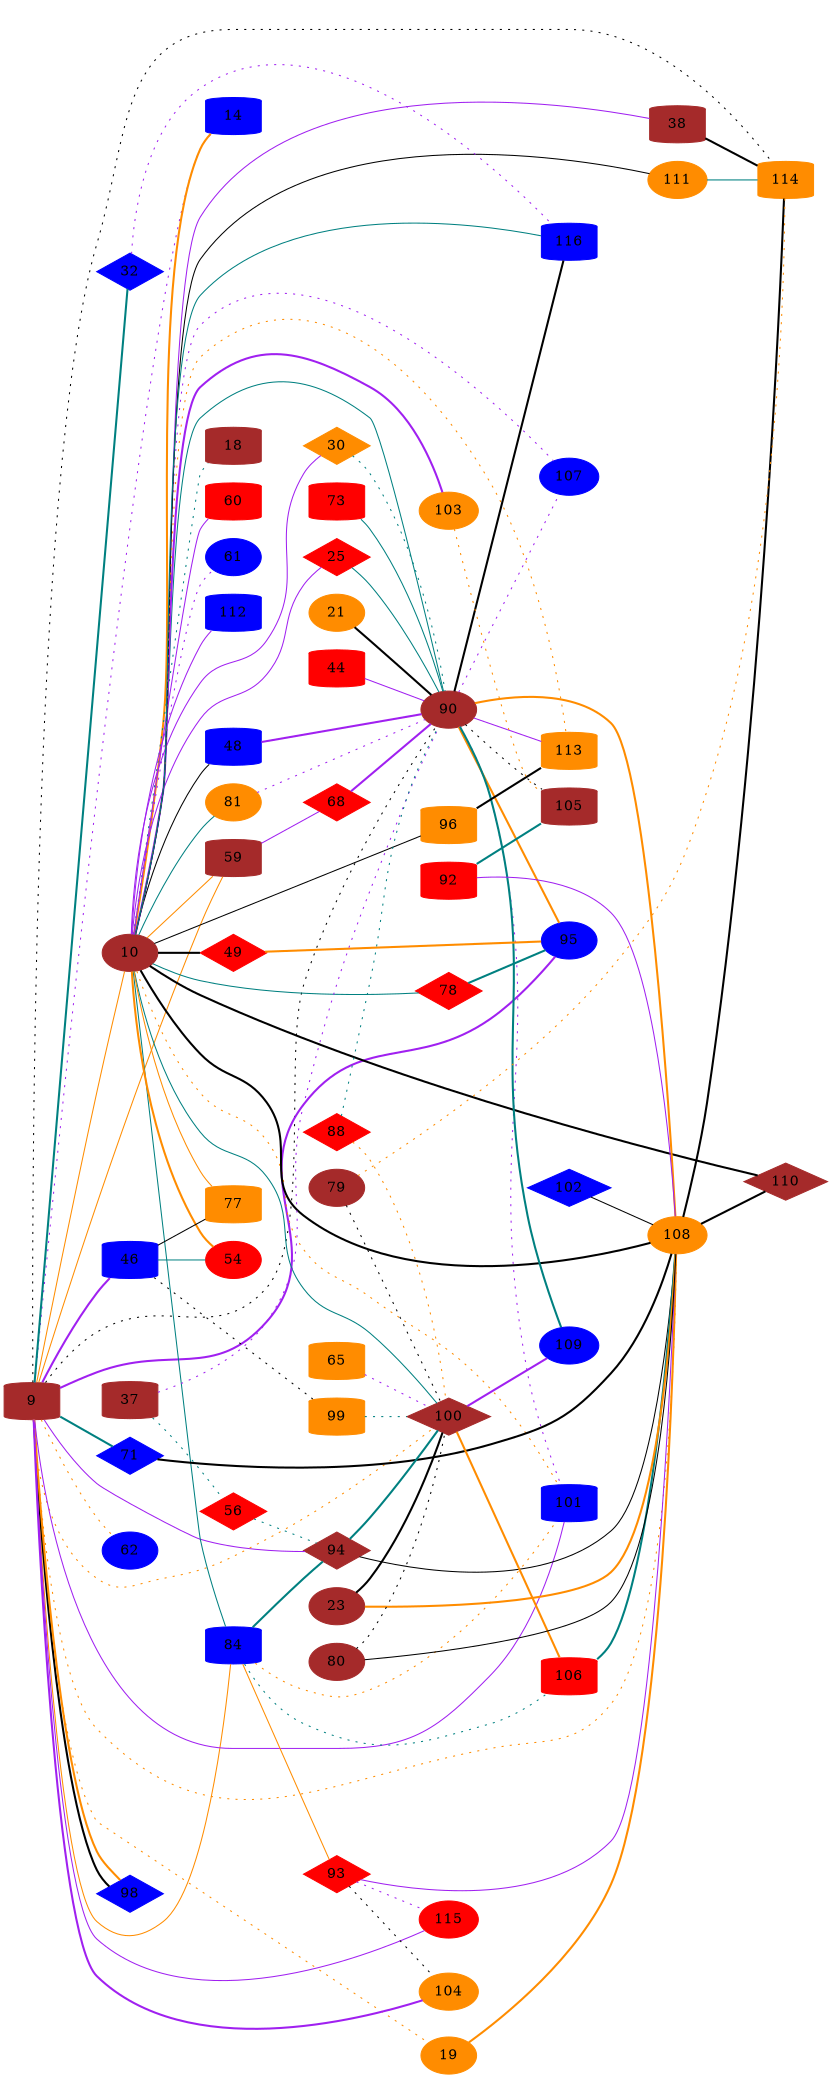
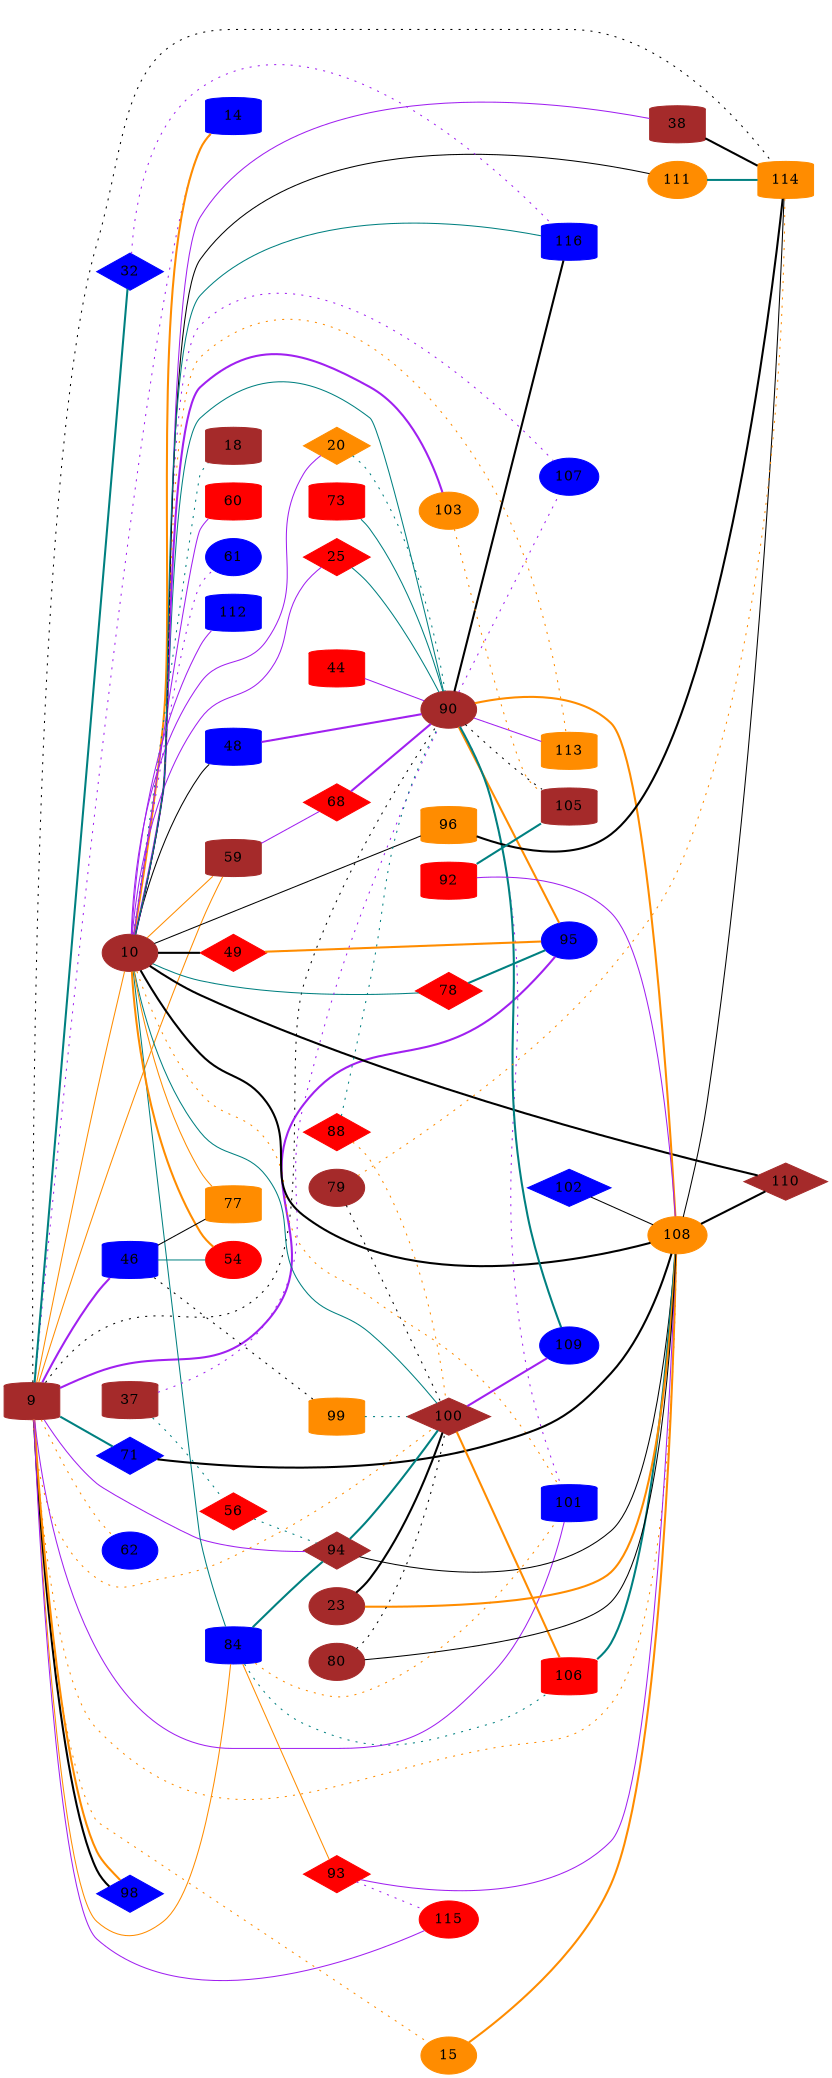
edge "111" -- "114": style solid -> bold
node "30": label "30" -> "20"
node "21": removed
edge "114" -- "108": style bold -> solid
edge "113" -- "96": now "114" -- "96"
node "81": removed
node "65": removed
node "104": removed
node "19": label "19" -> "15"
